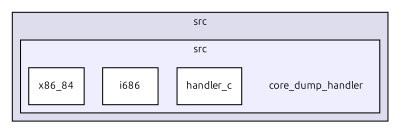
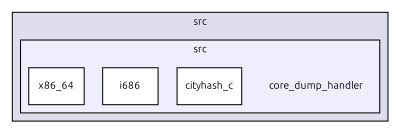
node "x86_84": label "x86_84" -> "x86_64"
node "handler_c": label "handler_c" -> "cityhash_c"
